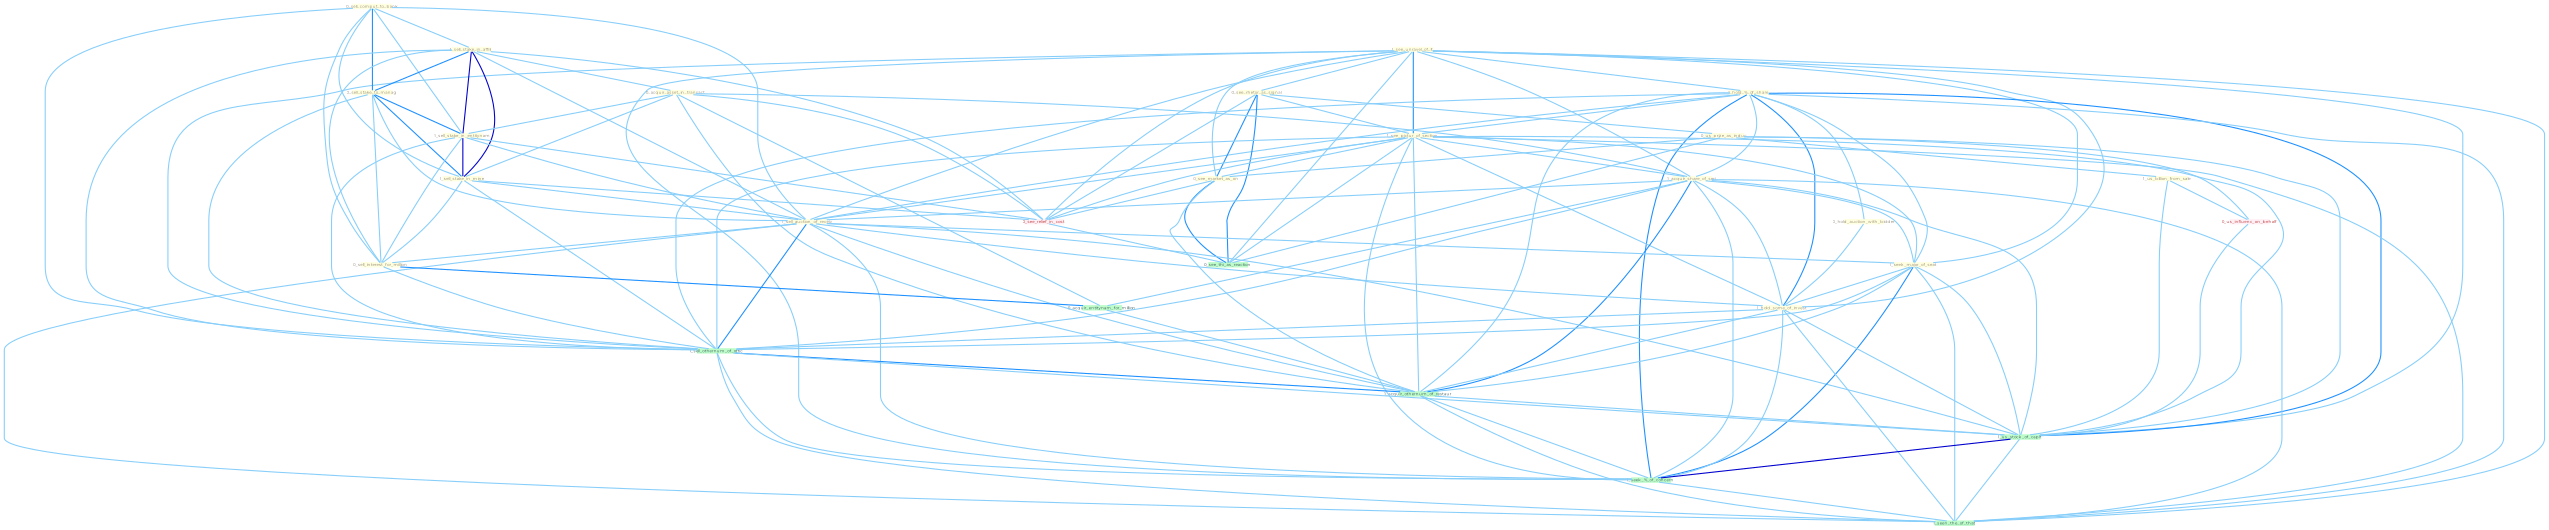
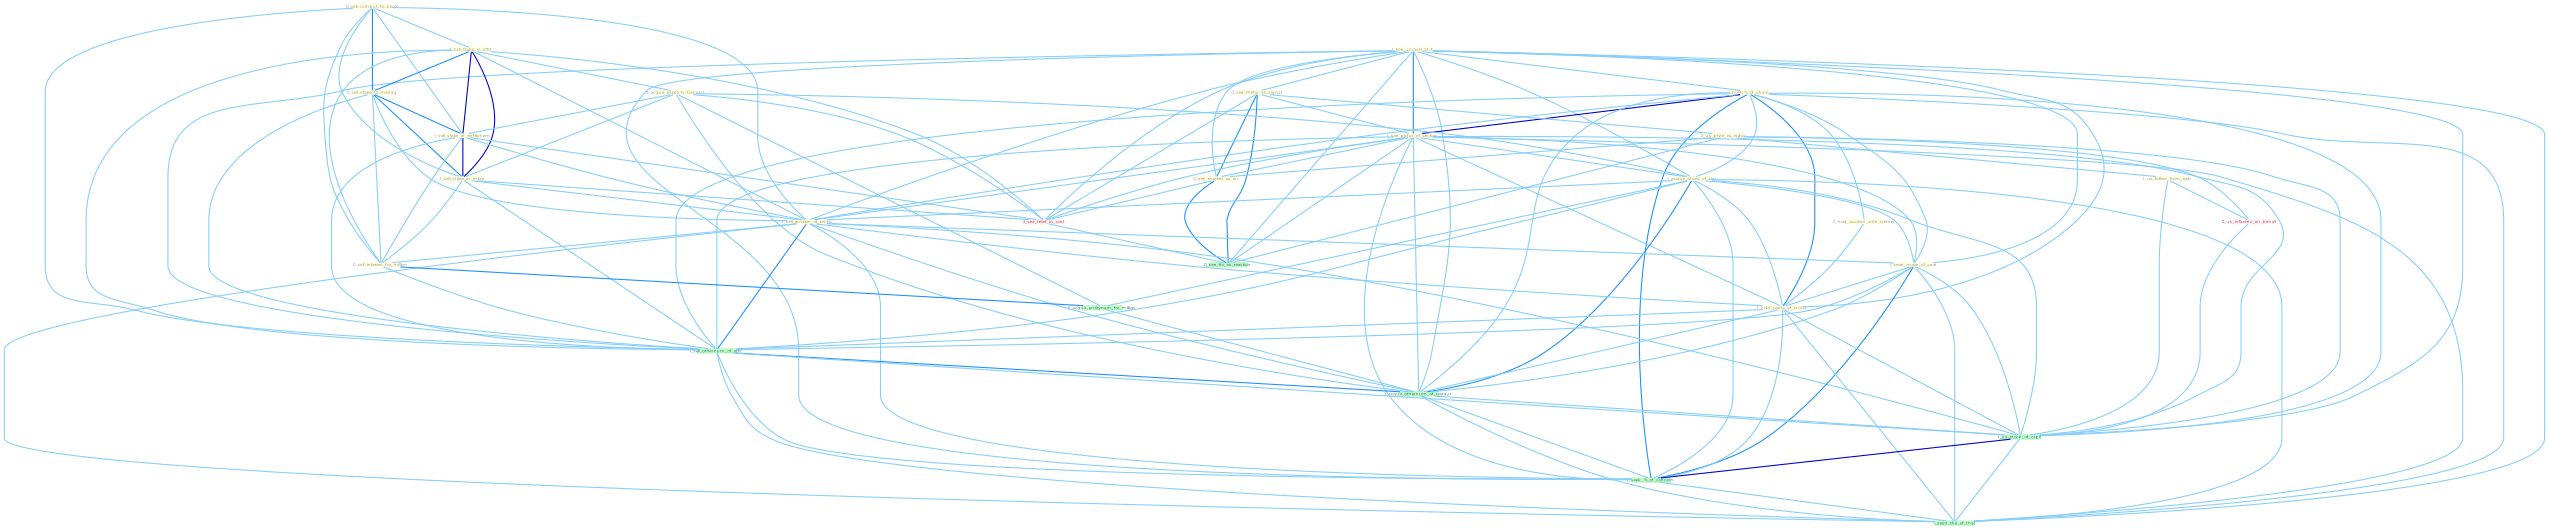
edge "1_hold_%_of_share" -- "1_see_pictur_of_section": color #87cefa -> #0000cd
edge "1_hold_%_of_share" -- "1_us_stock_of_capit": color #1e90ff -> #87cefa
edge "0_see_market_as_on" -- "1_acquir_othernum_of_restaur": now "1_see_unravel_of_it" -- "1_acquir_othernum_of_restaur"
